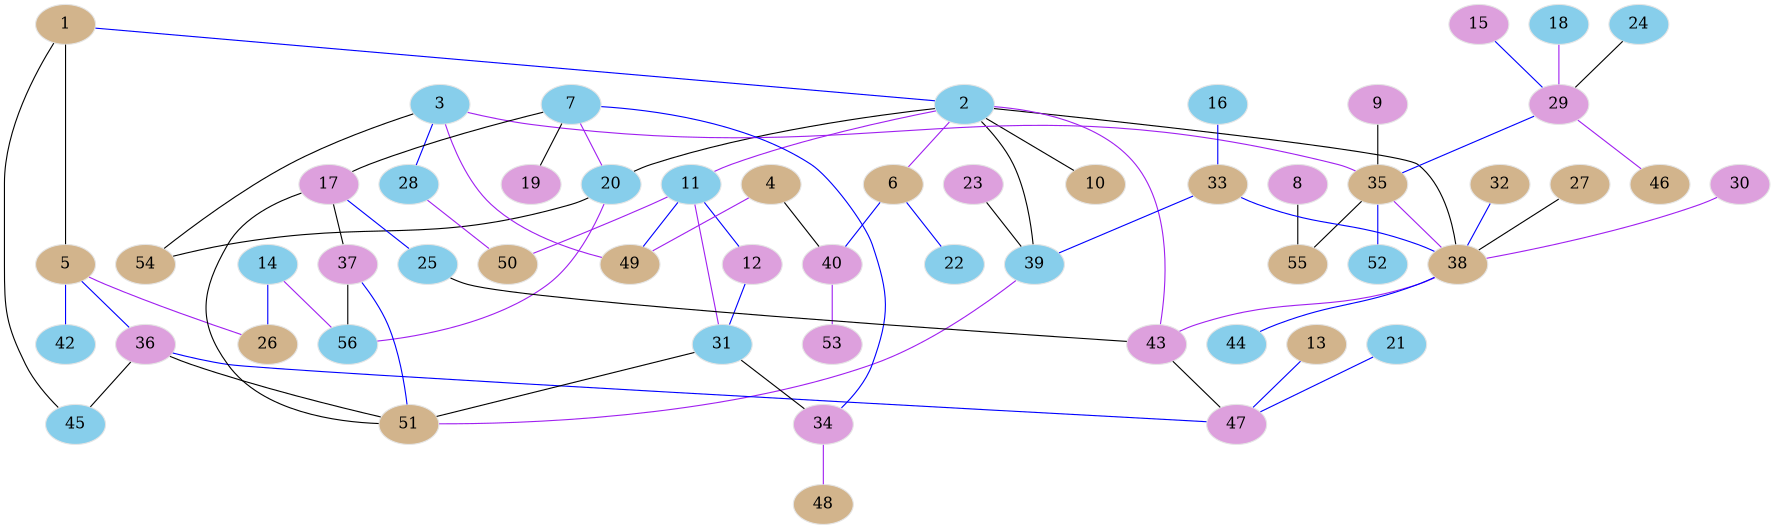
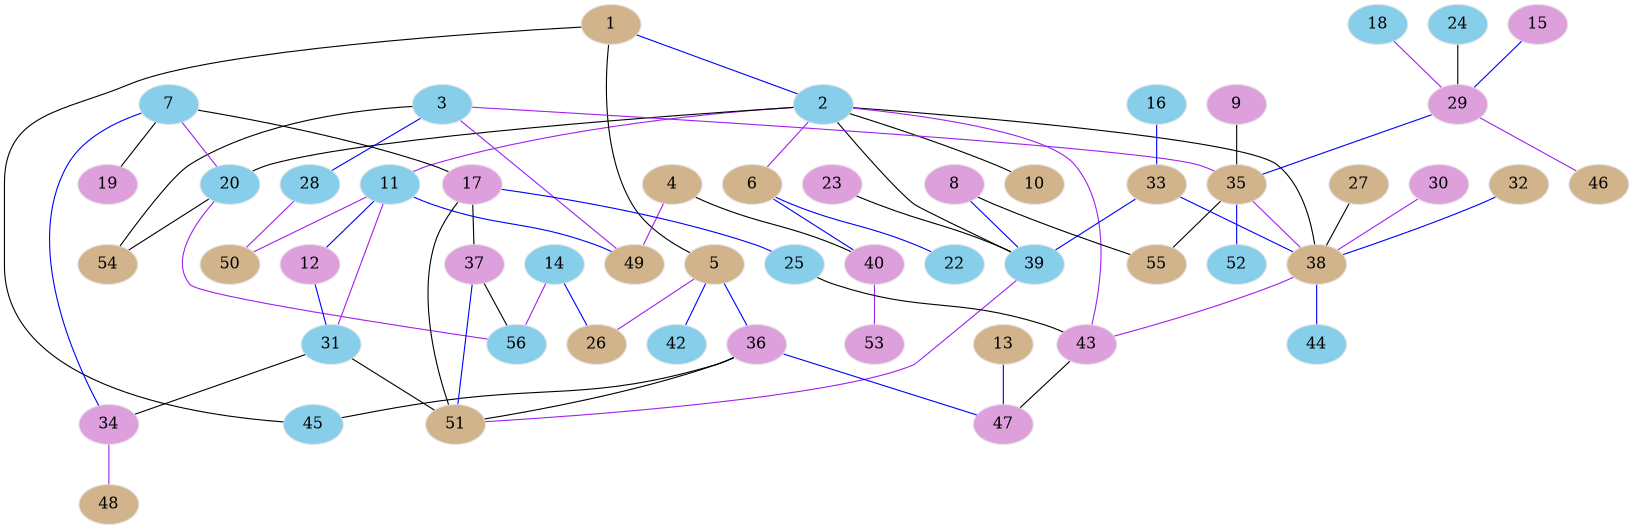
edge "8" -- "39": added
node "21": removed
